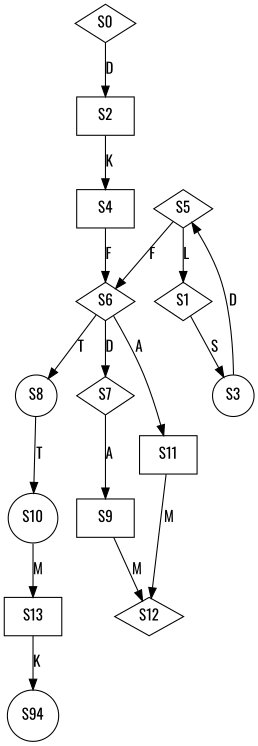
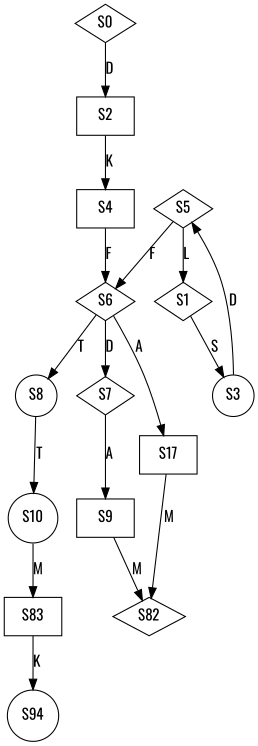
node "S11": label "S11" -> "S17"
node "S13": label "S13" -> "S83"
node "S12": label "S12" -> "S82"
